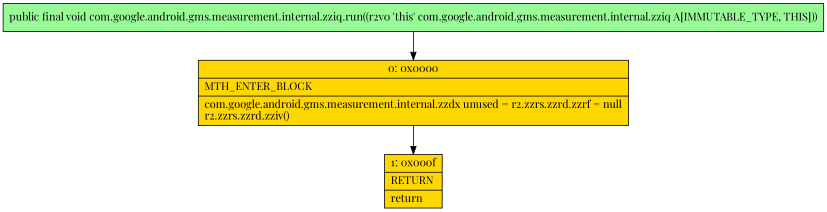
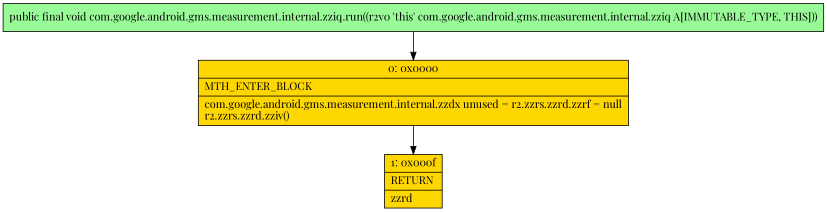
node "1: 0x000f": text "return" -> "zzrd"
